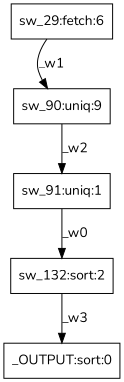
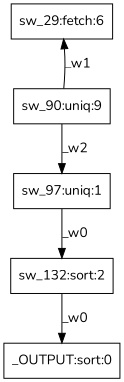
edge "sw_29:fetch:6" -> "sw_90:uniq:9": reversed
node "sw_91:uniq:1": label "sw_91:uniq:1" -> "sw_97:uniq:1"
edge "sw_132:sort:2" -> "_OUTPUT:sort:0": label "_w3" -> "_w0"
